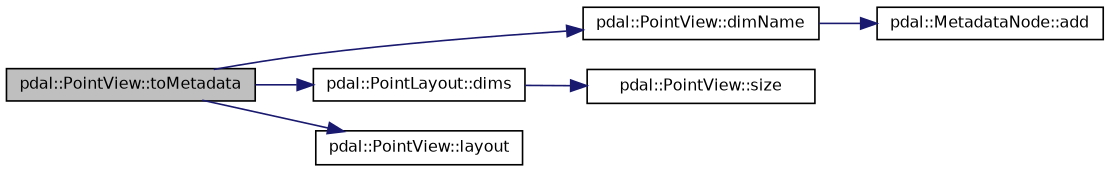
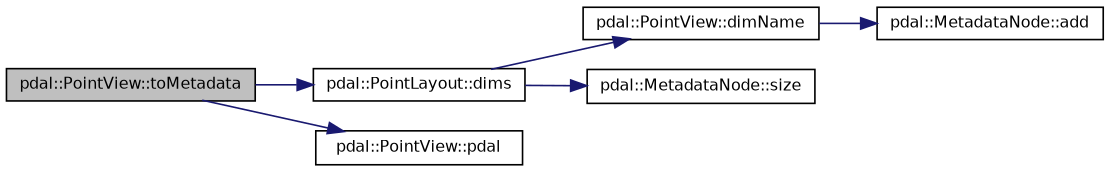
edge "pdal::PointView::toMetadata" -> "pdal::PointView::dimName": now "pdal::PointLayout::dims" -> "pdal::PointView::dimName"
node "pdal::PointView::size": label "pdal::PointView::size" -> "pdal::MetadataNode::size"
node "pdal::PointView::layout": label "pdal::PointView::layout" -> "pdal::PointView::pdal"
